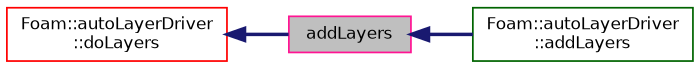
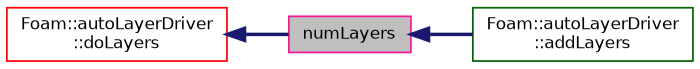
node "addLayers": label "addLayers" -> "numLayers"
